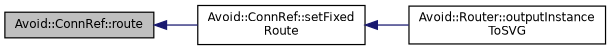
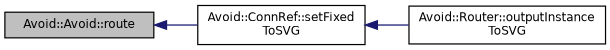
node "Avoid::ConnRef::route": label "Avoid::ConnRef::route" -> "Avoid::Avoid::route"
node "Avoid::ConnRef::setFixed Route": label "Avoid::ConnRef::setFixed Route" -> "Avoid::ConnRef::setFixed ToSVG"
